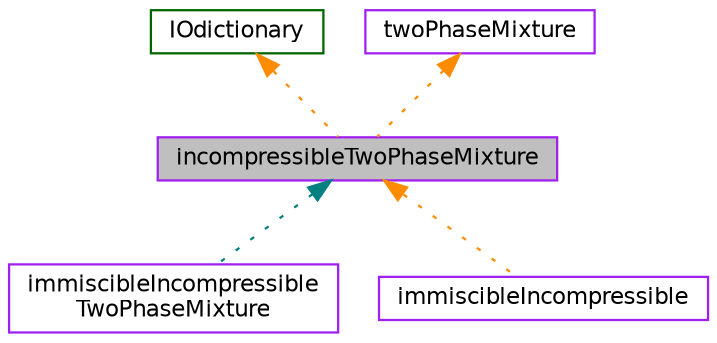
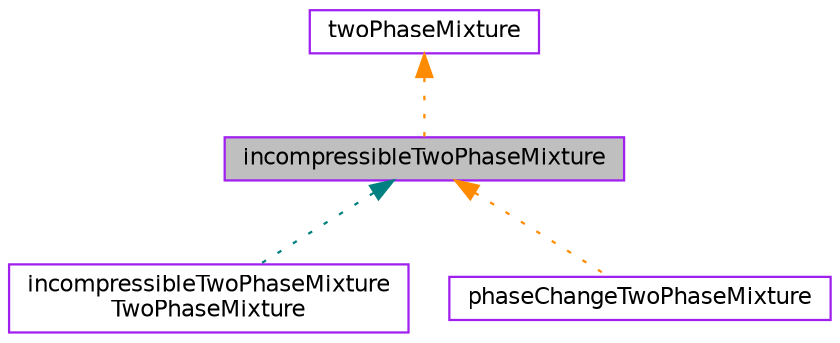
node "IOdictionary": removed
node "immiscibleIncompressible TwoPhaseMixture": label "immiscibleIncompressible TwoPhaseMixture" -> "incompressibleTwoPhaseMixture TwoPhaseMixture"
node "immiscibleIncompressible": label "immiscibleIncompressible" -> "phaseChangeTwoPhaseMixture"
